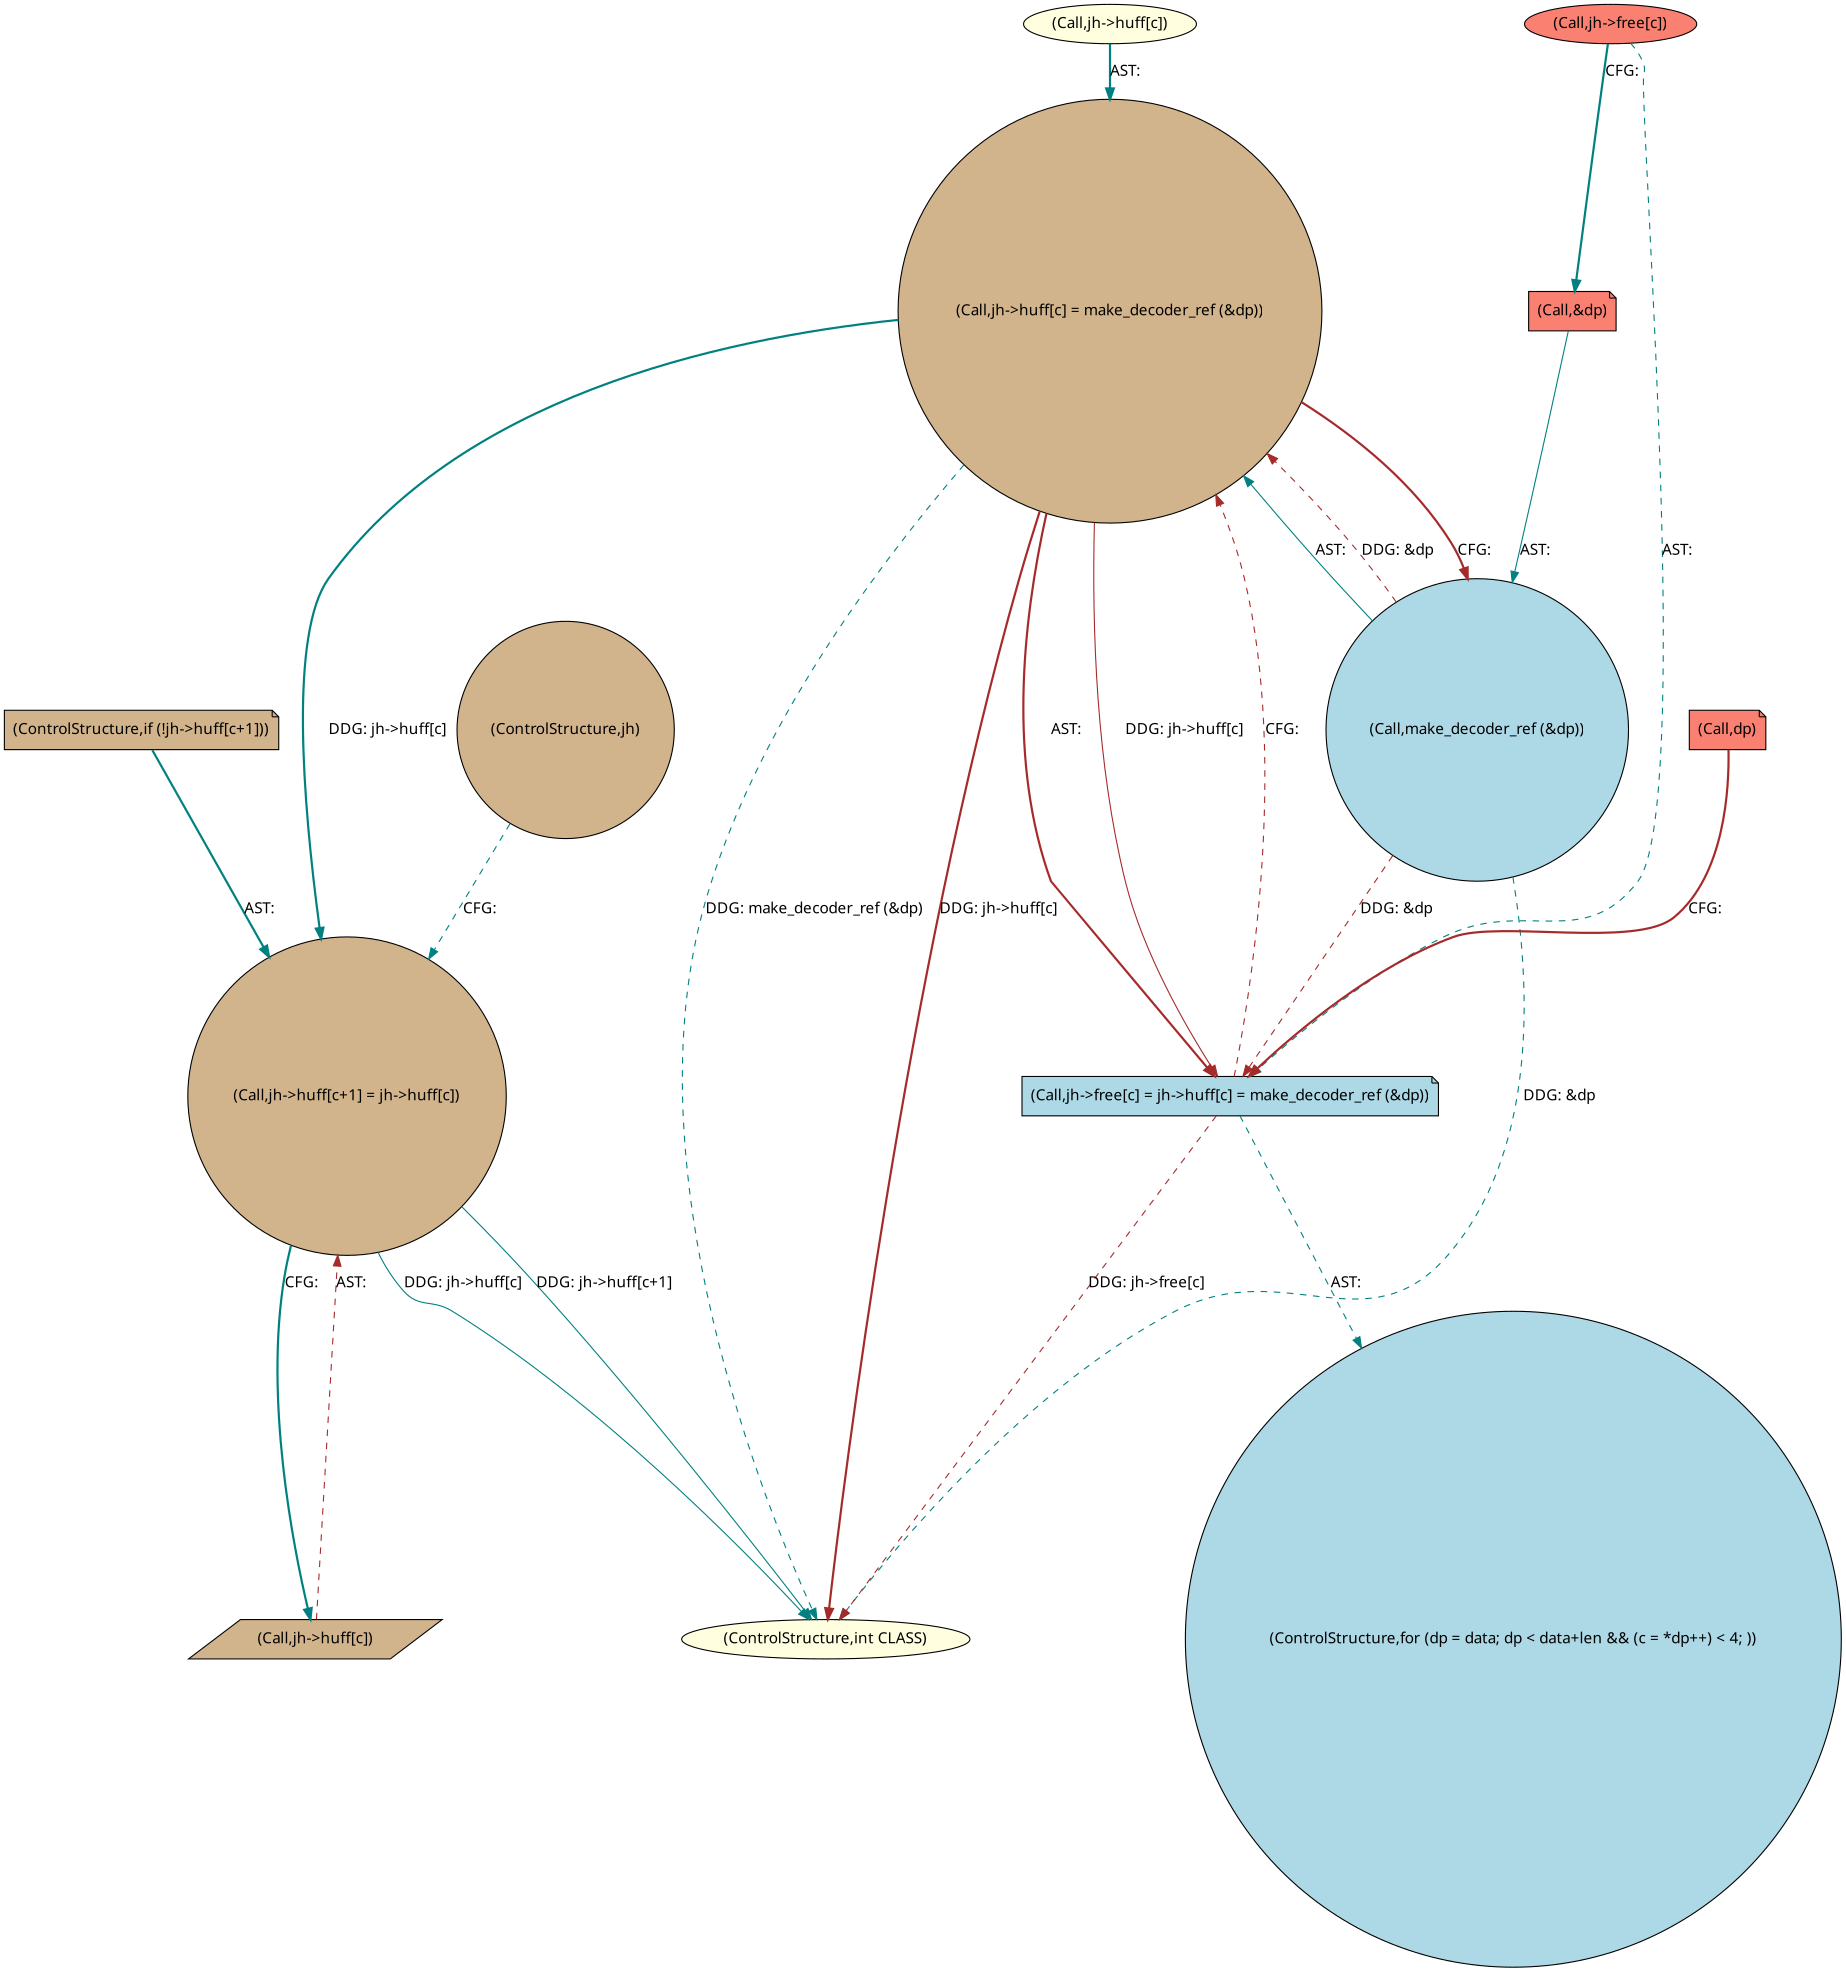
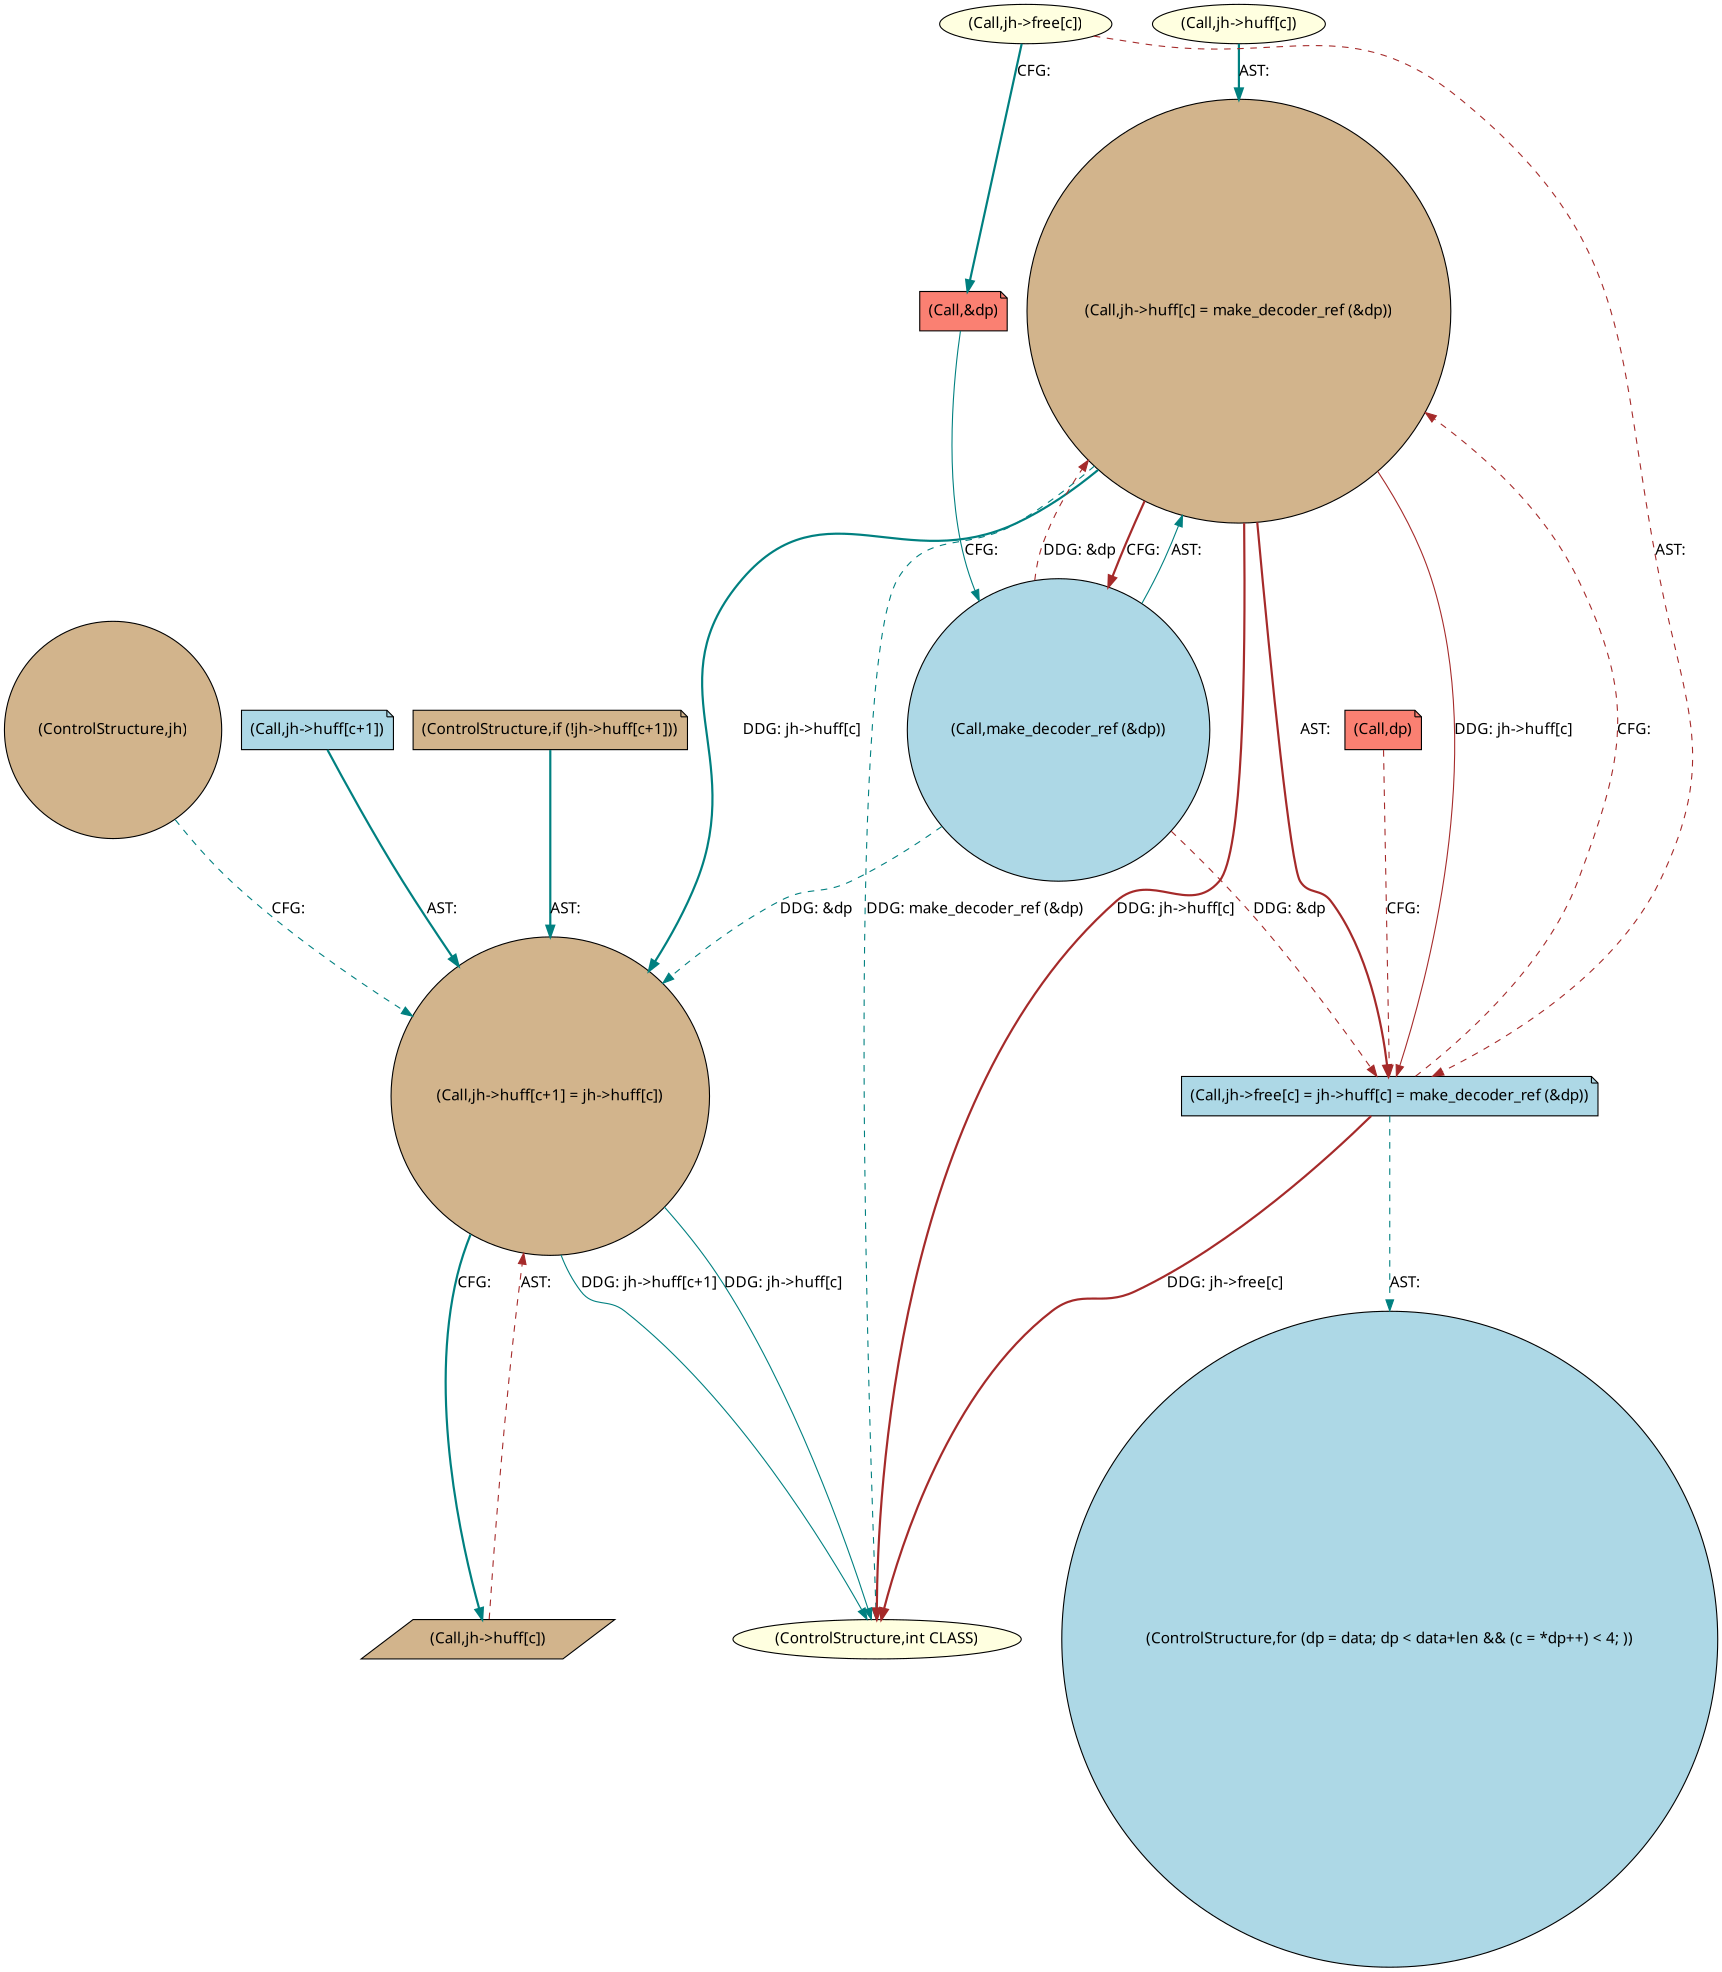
node "(Call,jh->free[c])": fillcolor salmon -> lightyellow
edge "(Call,&dp)" -> "(Call,make_decoder_ref (&dp))": label "AST: " -> "CFG: "
edge "(Call,jh->free[c])" -> "(Call,jh->free[c] = jh->huff[c] = make_decoder_ref (&dp))": color teal -> brown
node "(Call,jh->huff[c+1])": added
edge "(Call,dp)" -> "(Call,jh->free[c] = jh->huff[c] = make_decoder_ref (&dp))": style bold -> dashed
edge "(Call,make_decoder_ref (&dp))" -> "(ControlStructure,int CLASS)": now "(Call,make_decoder_ref (&dp))" -> "(Call,jh->huff[c+1] = jh->huff[c])"
edge "(Call,jh->free[c] = jh->huff[c] = make_decoder_ref (&dp))" -> "(ControlStructure,int CLASS)": style dashed -> bold
